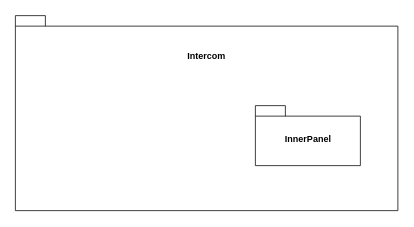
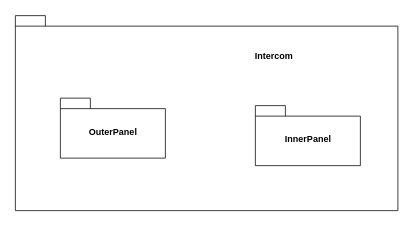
node "Intercom": moved (207, 55) -> (274, 55)
node "OuterPanel": added
